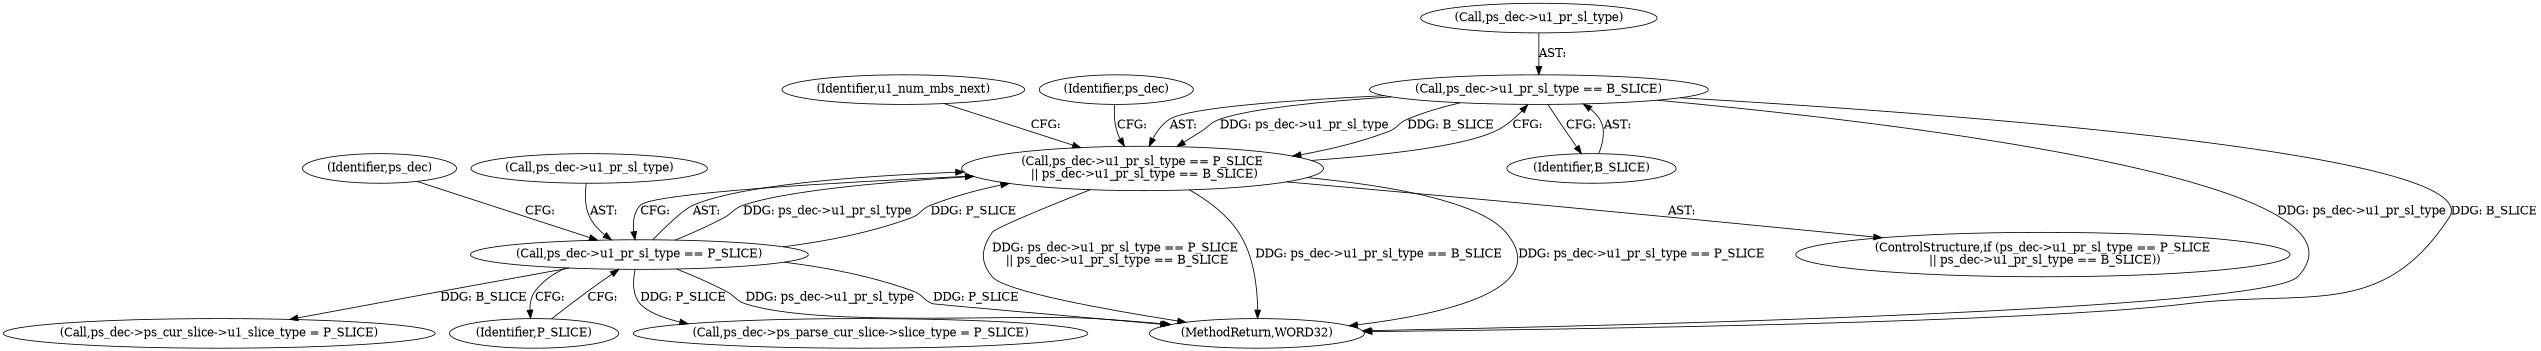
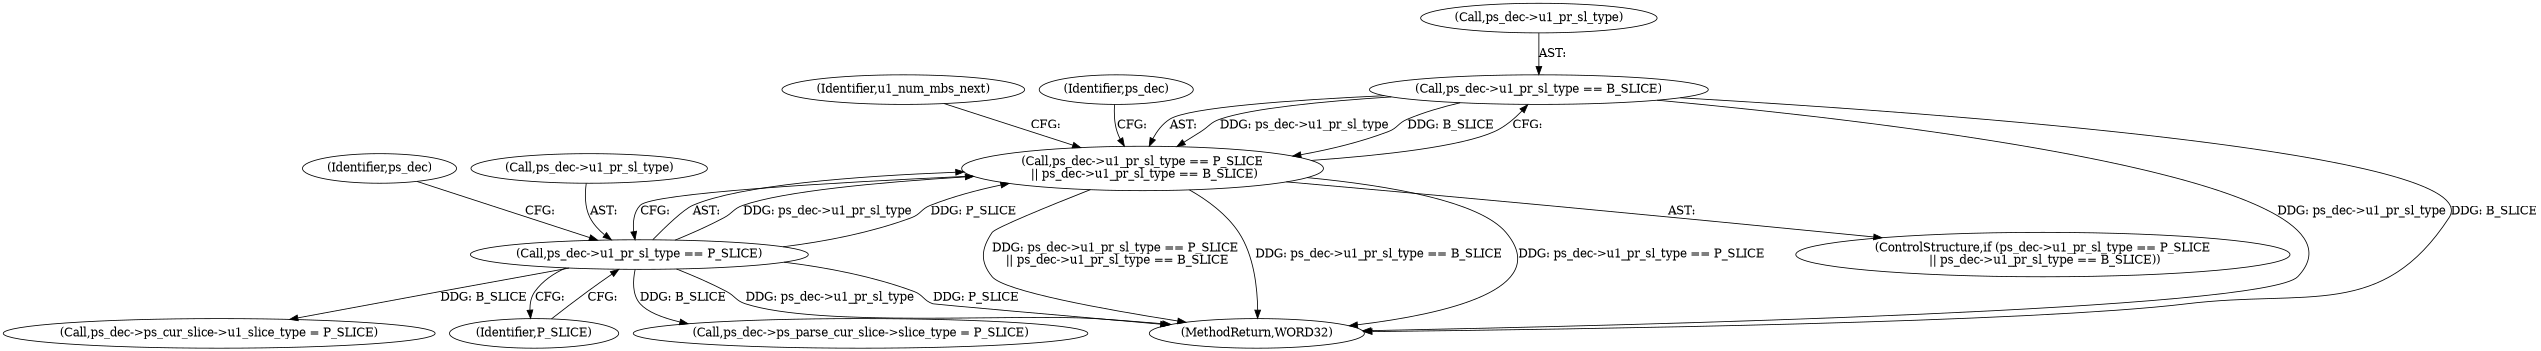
node "(Identifier,B_SLICE)": removed
edge "(Call,ps_dec->u1_pr_sl_type == P_SLICE)" -> "(Call,ps_dec->ps_parse_cur_slice->slice_type = P_SLICE)": label "DDG: P_SLICE" -> "DDG: B_SLICE"
